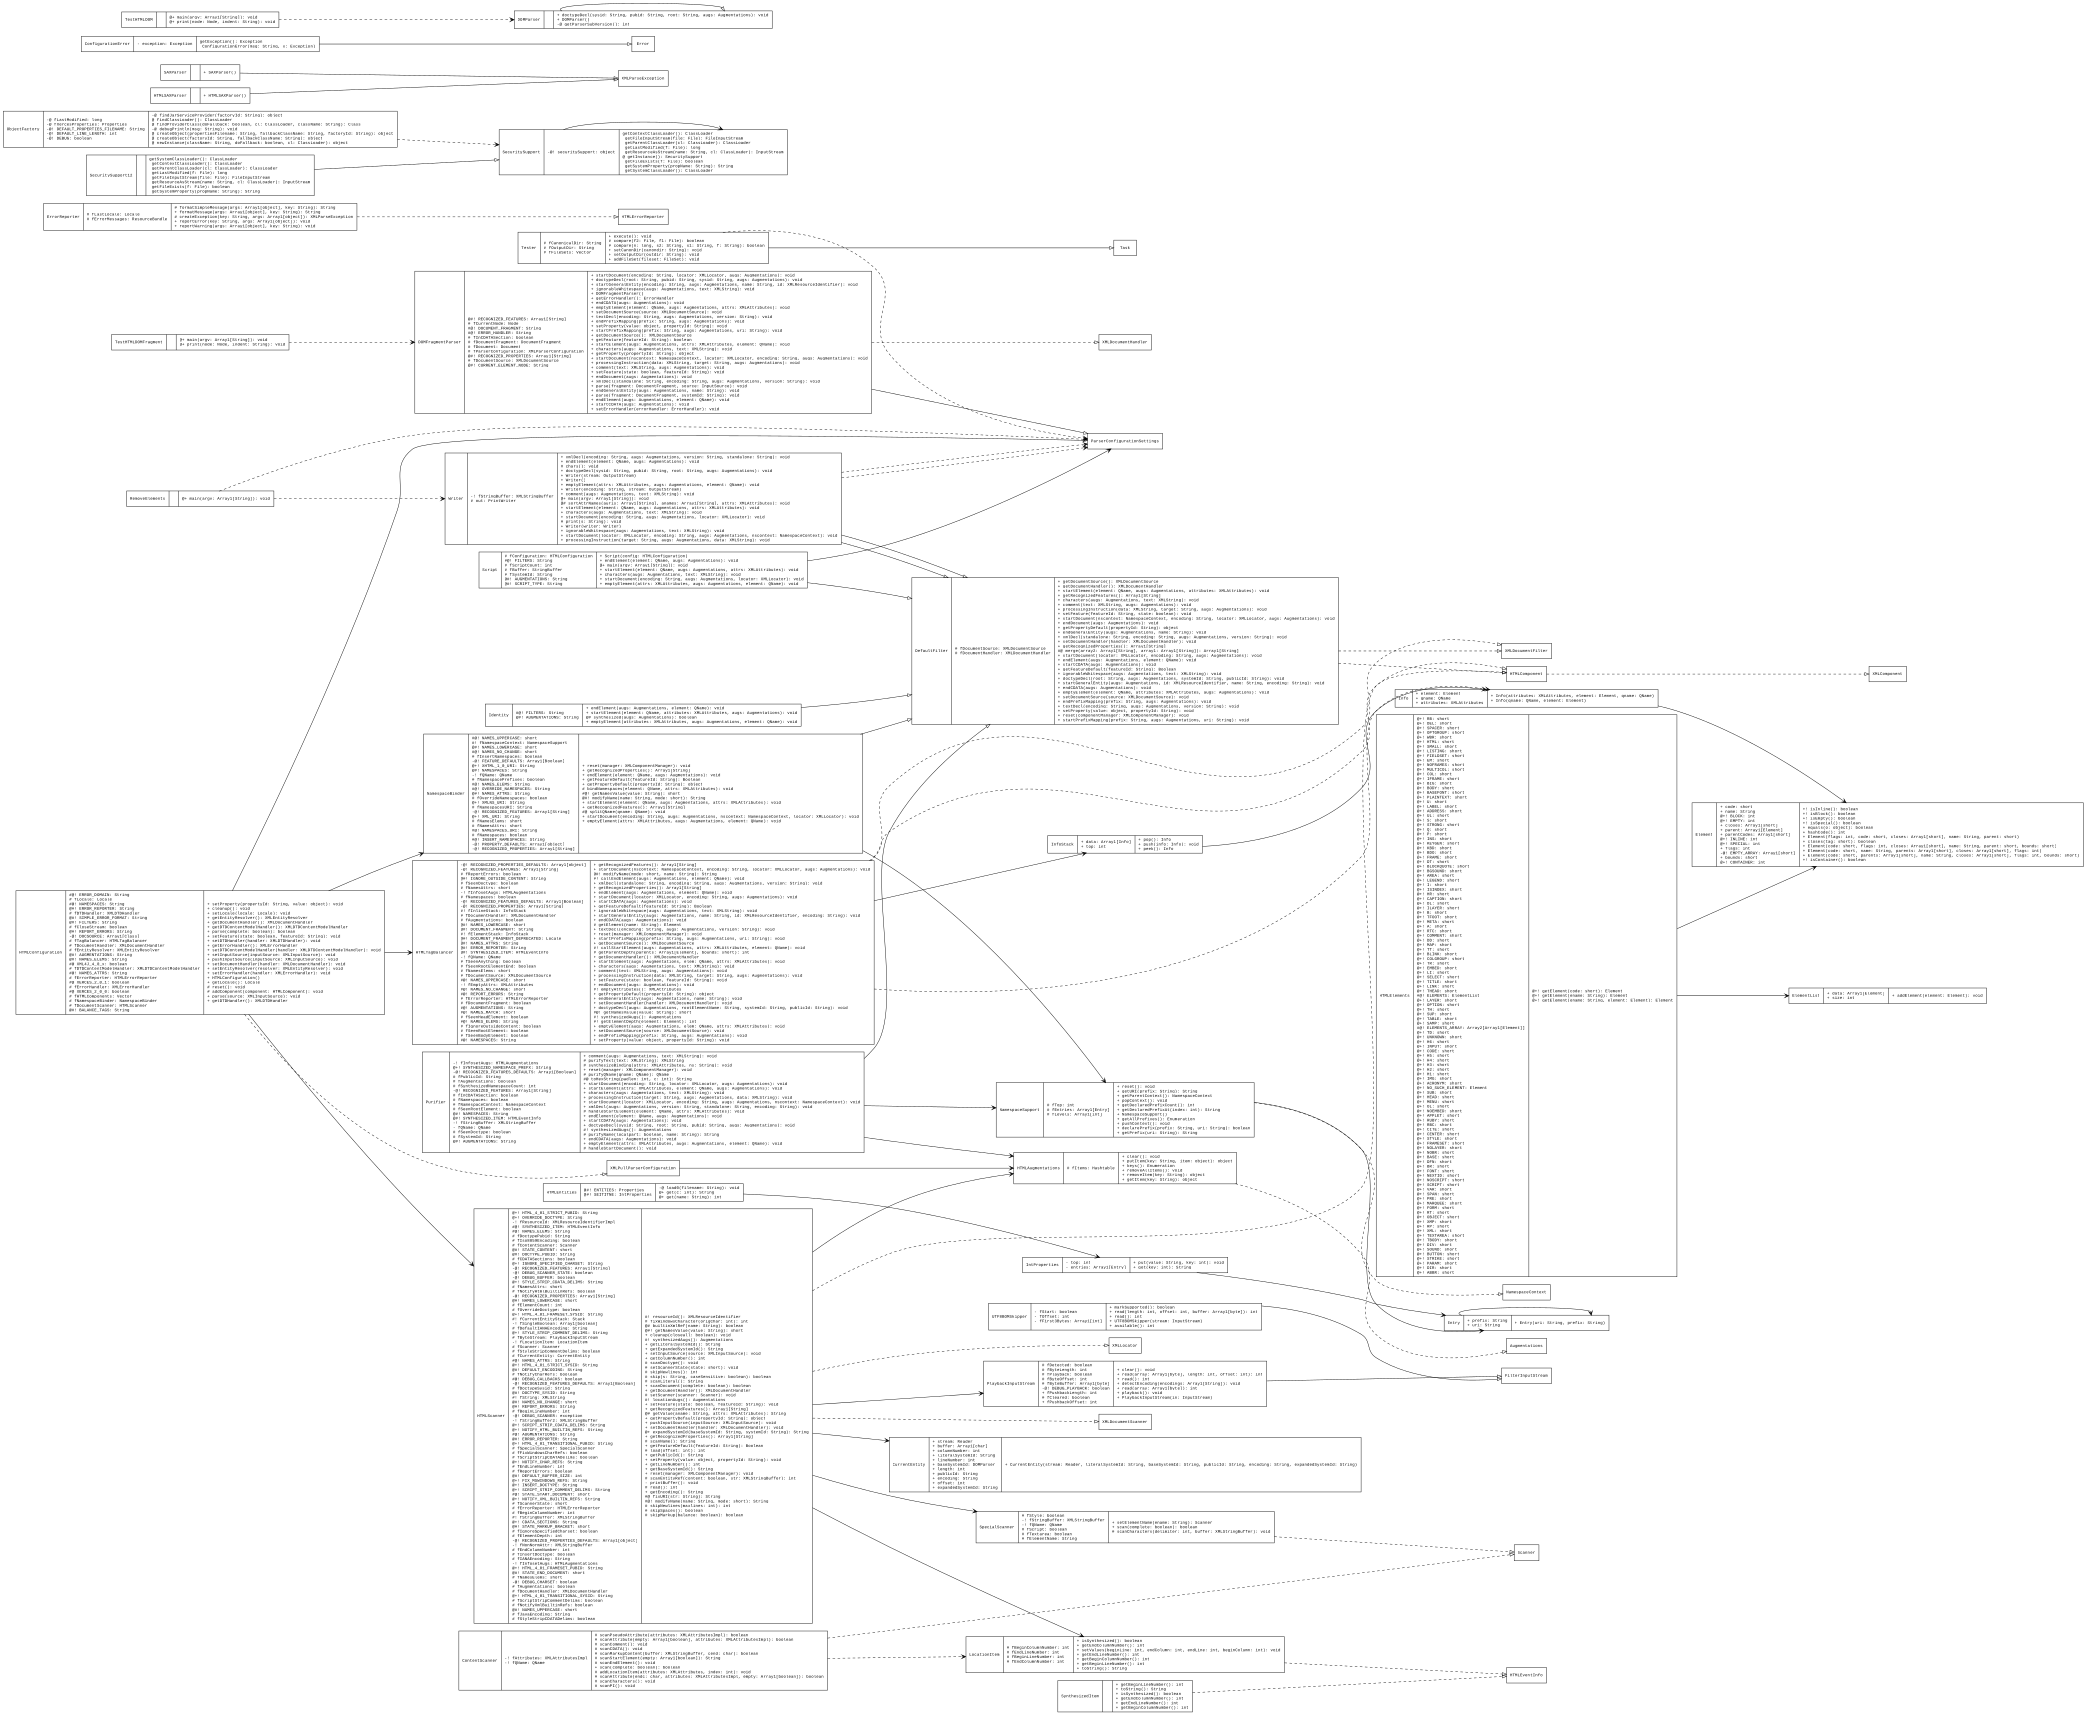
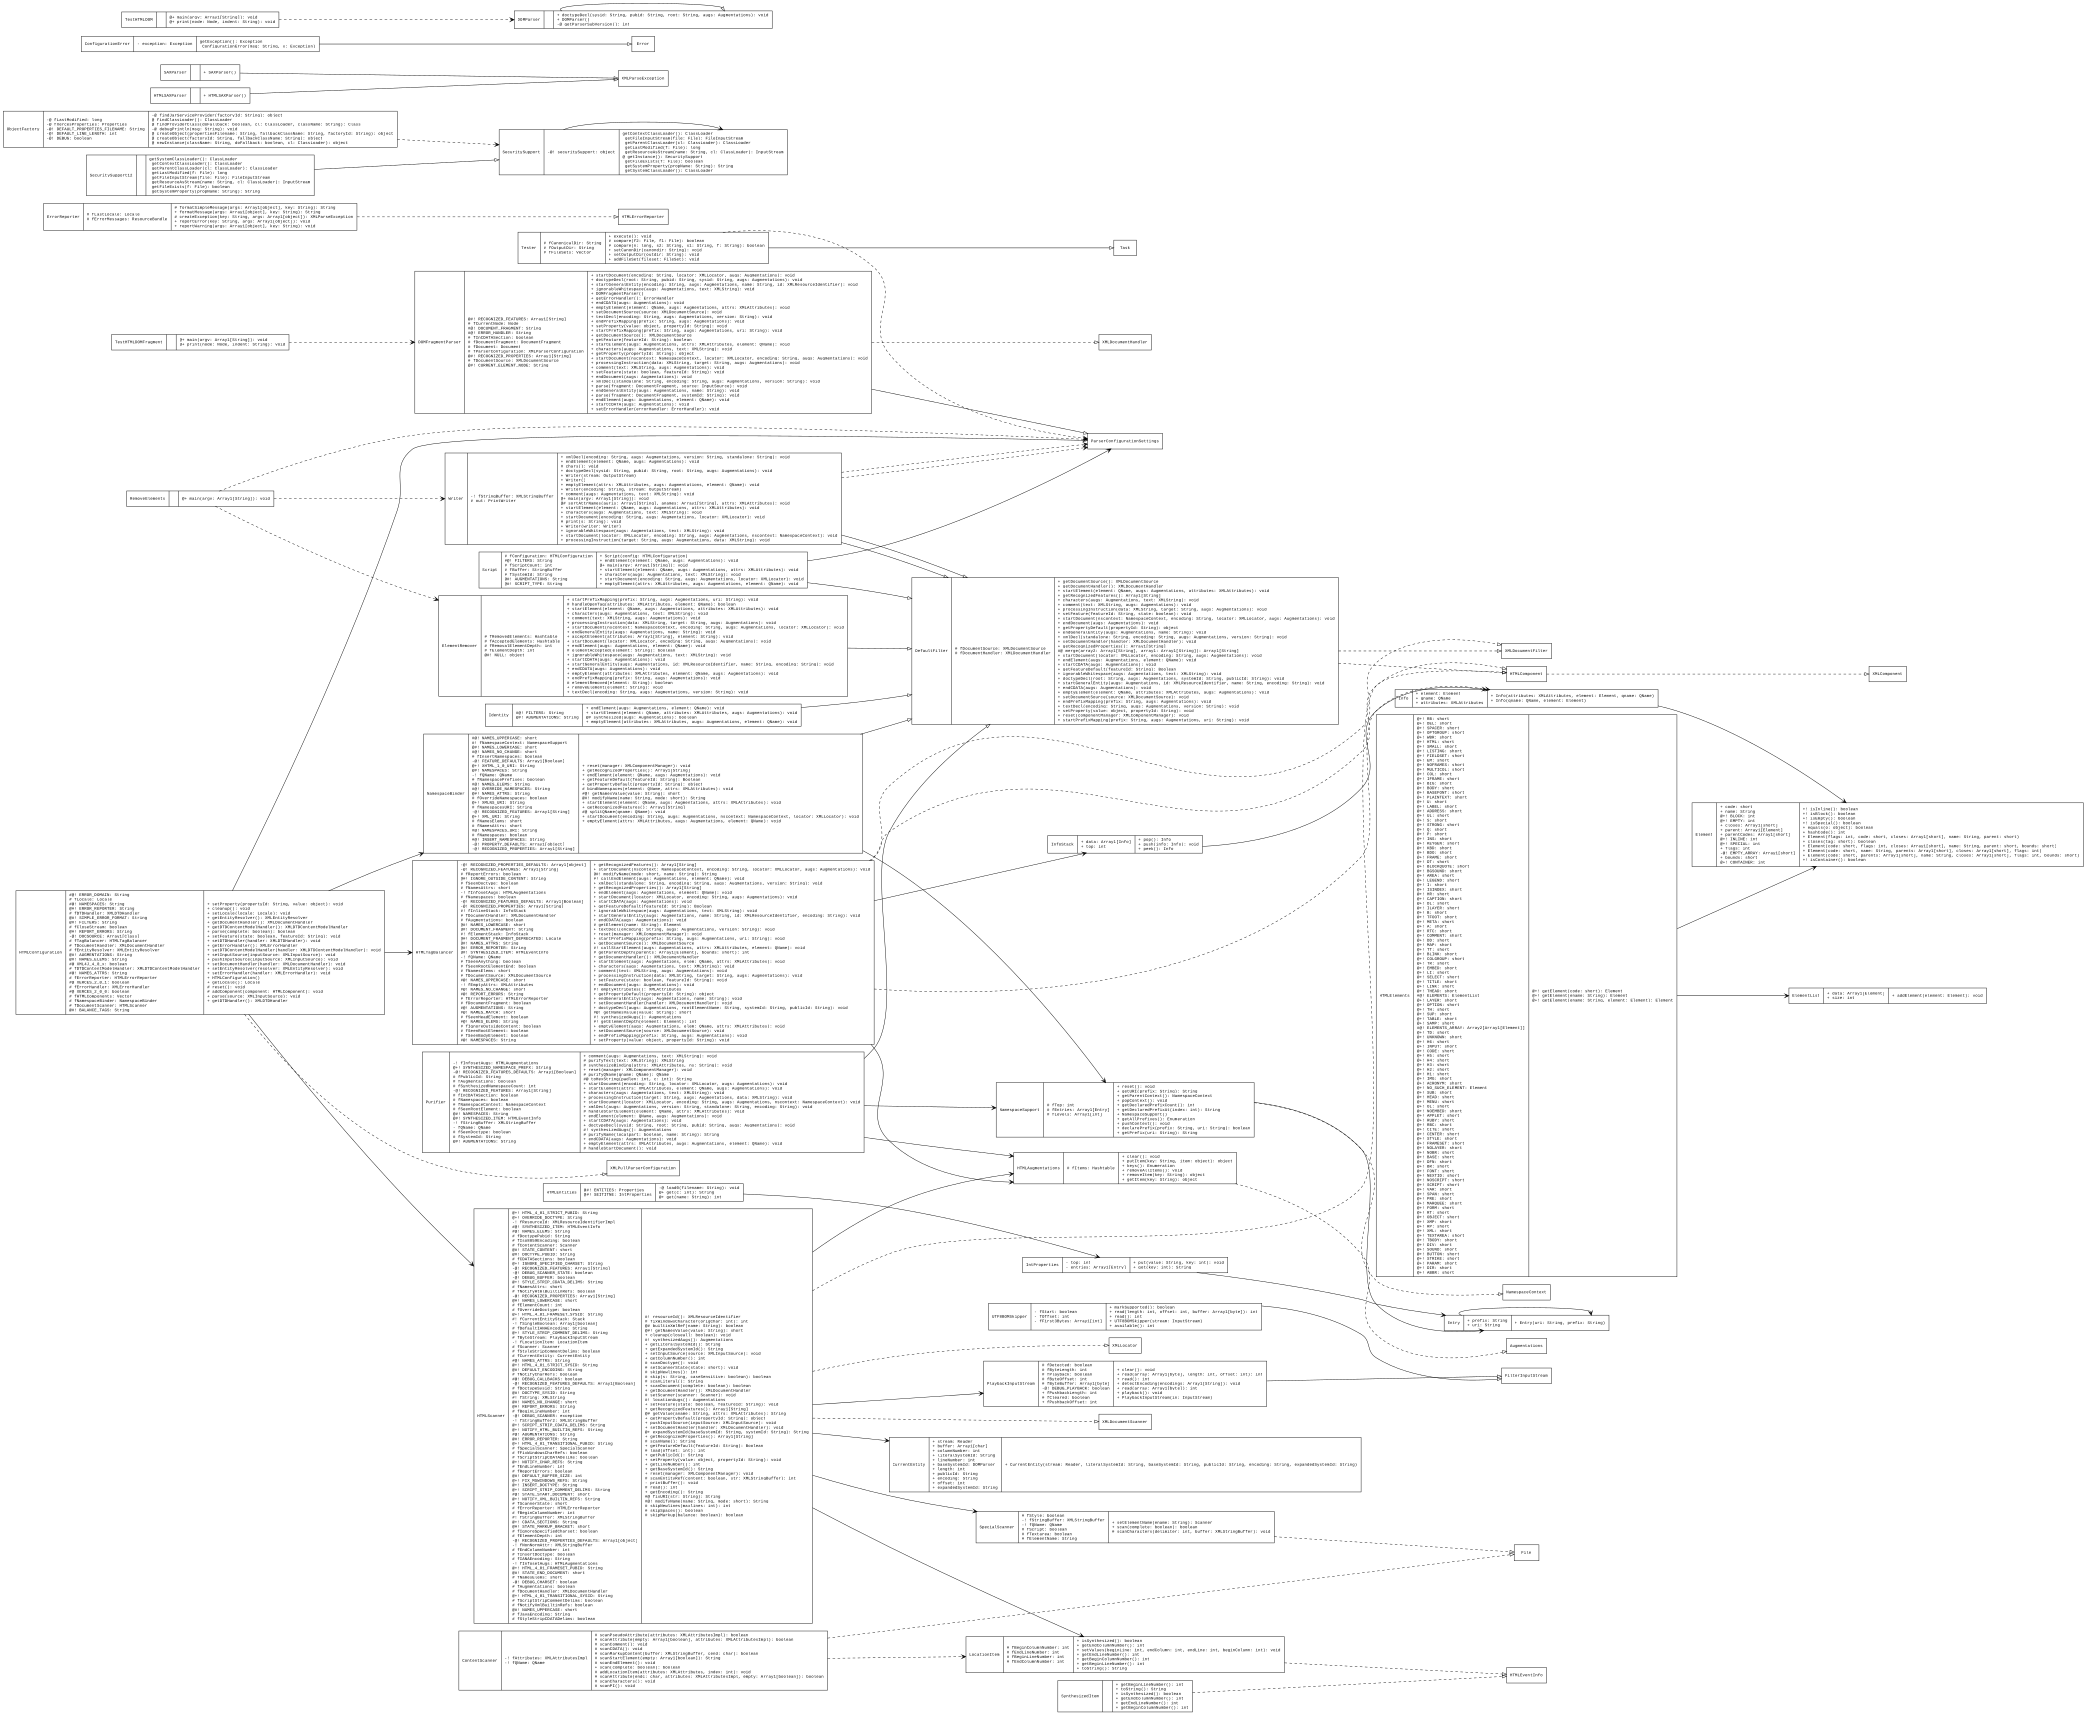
node "ElementRemover": added
edge "XMLPullParserConfiguration" -> "HTMLAugmentations": now "HTMLTagBalancer" -> "HTMLAugmentations"
node "Scanner": label "Scanner" -> "File"
